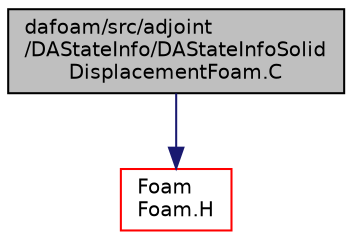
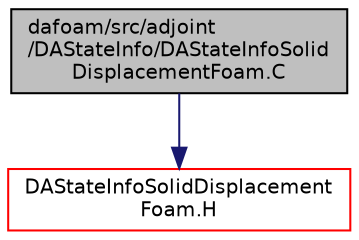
node "Foam Foam.H": label "Foam Foam.H" -> "DAStateInfoSolidDisplacement Foam.H"
